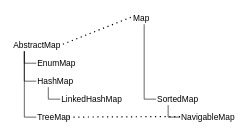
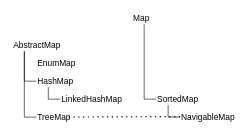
edge "Map" -- "AbstractMap": removed
edge "AbstractMap" -- "EnumMap": removed
